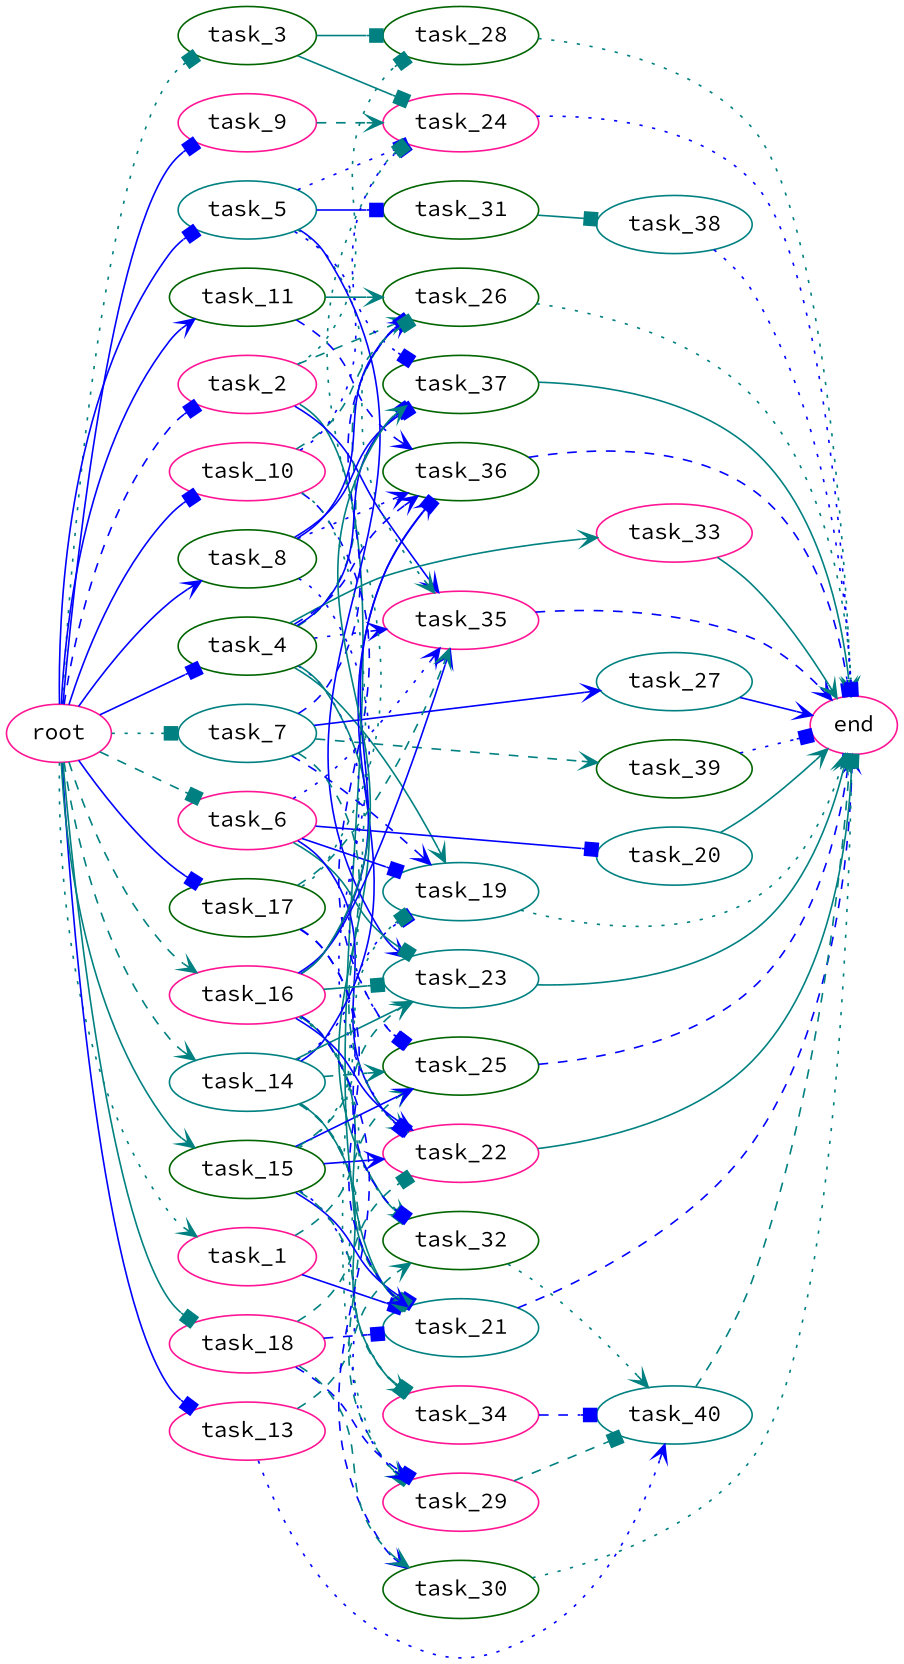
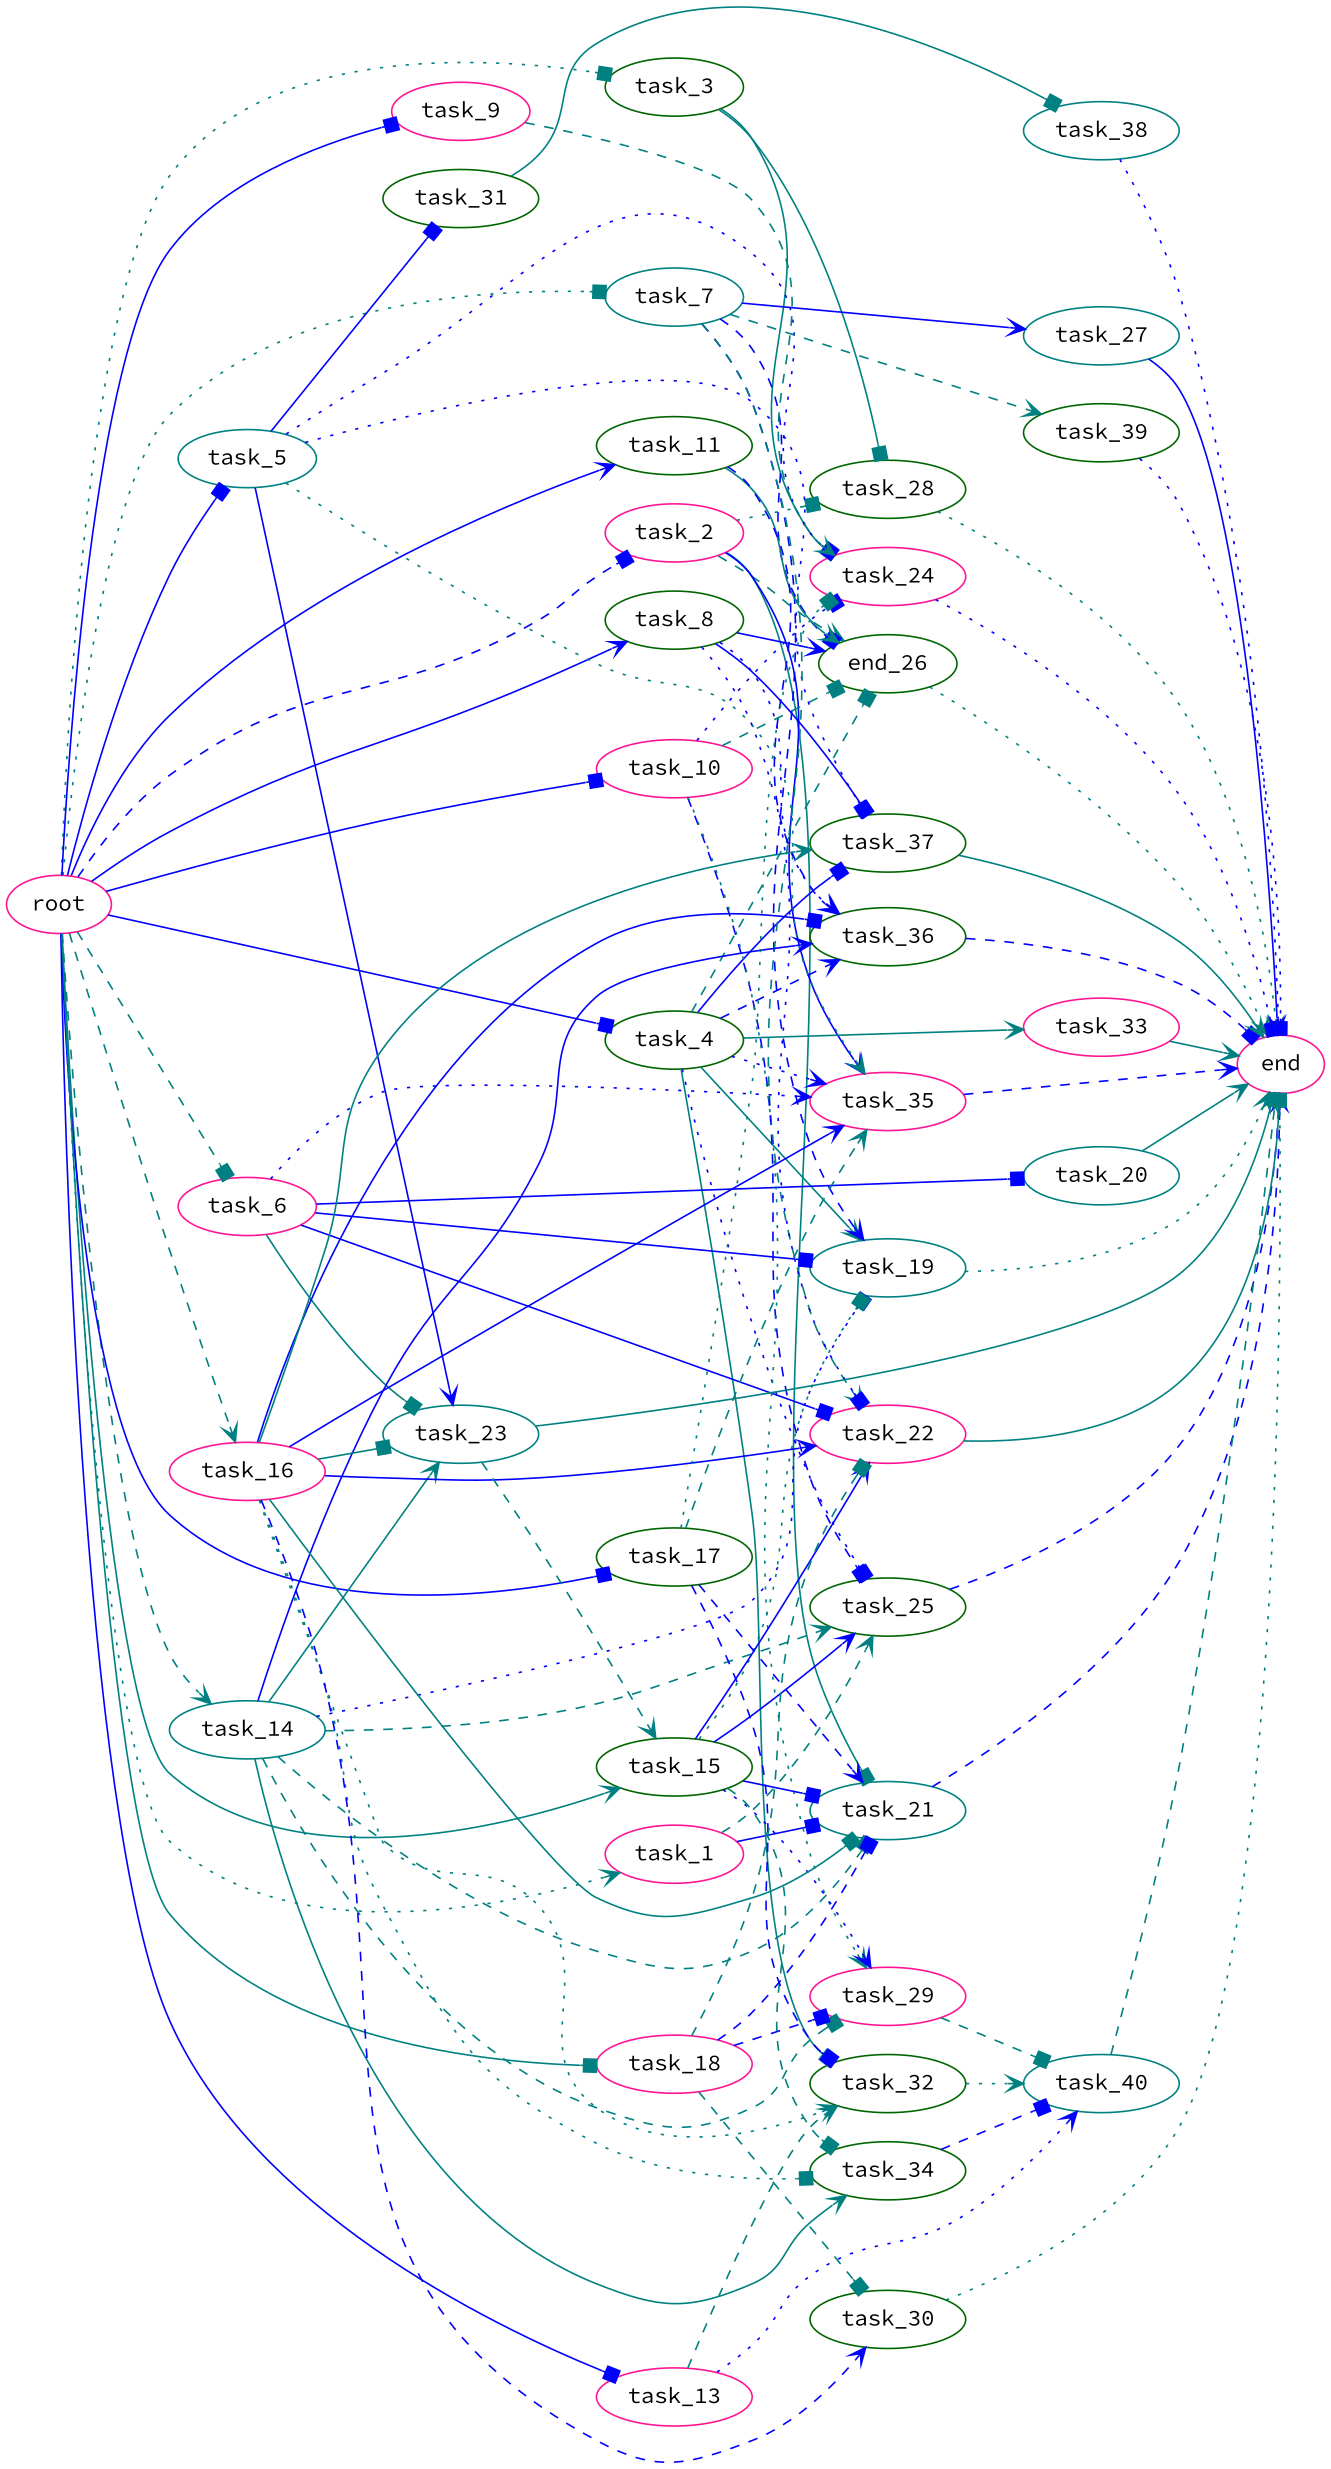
node "task_26": label "task_26" -> "end_26"
edge "task_15" -> "task_23": reversed
node "task_34": color deeppink -> darkgreen
edge "task_18" -> "task_30": arrowhead vee -> box
